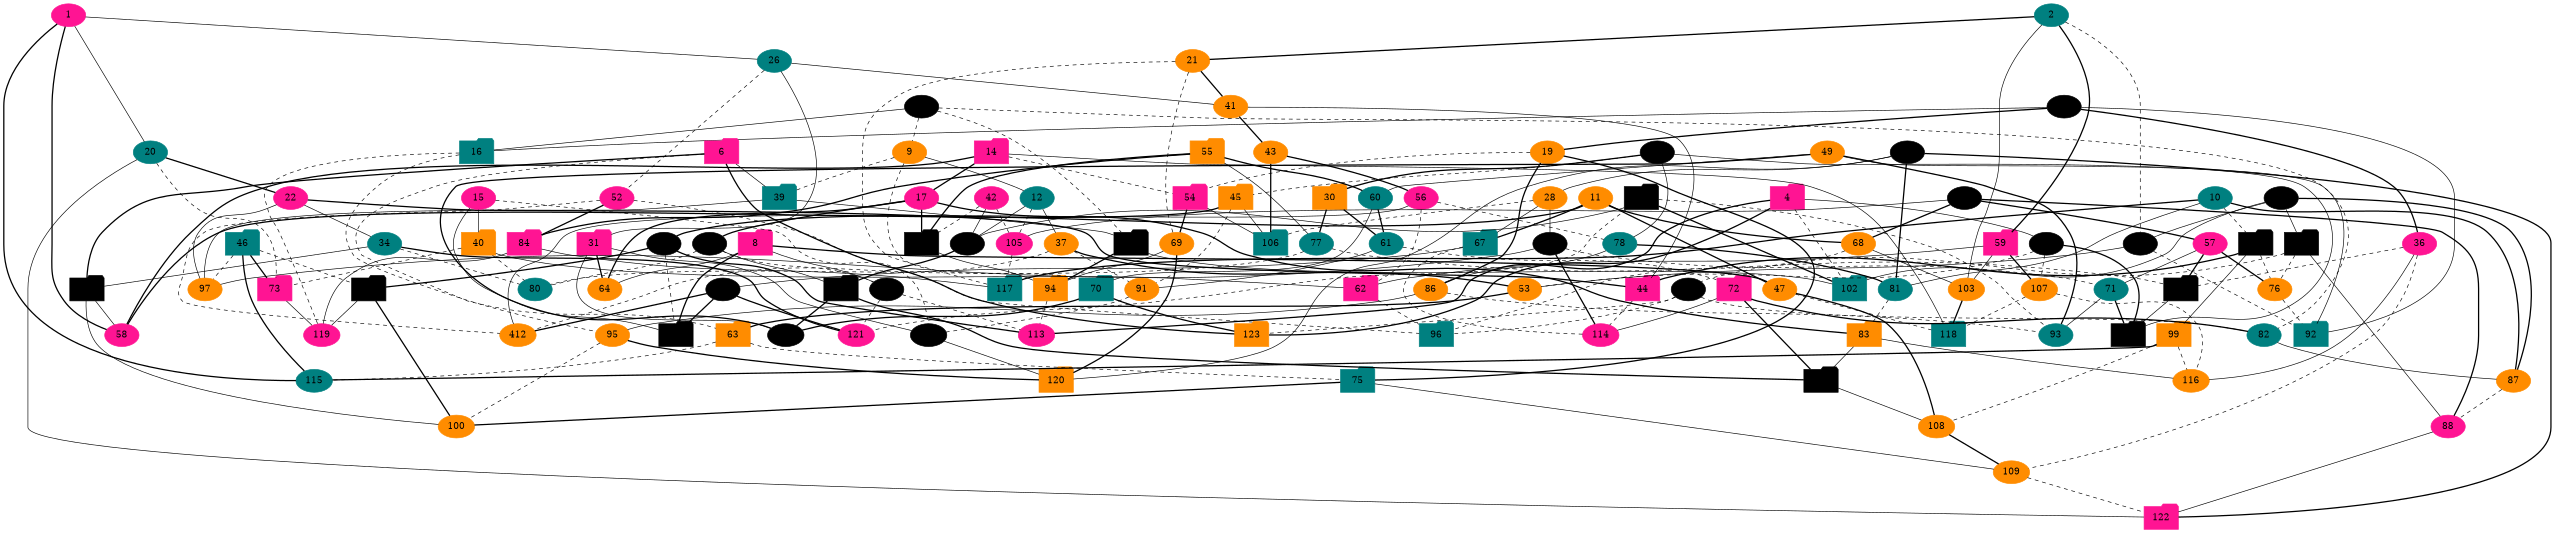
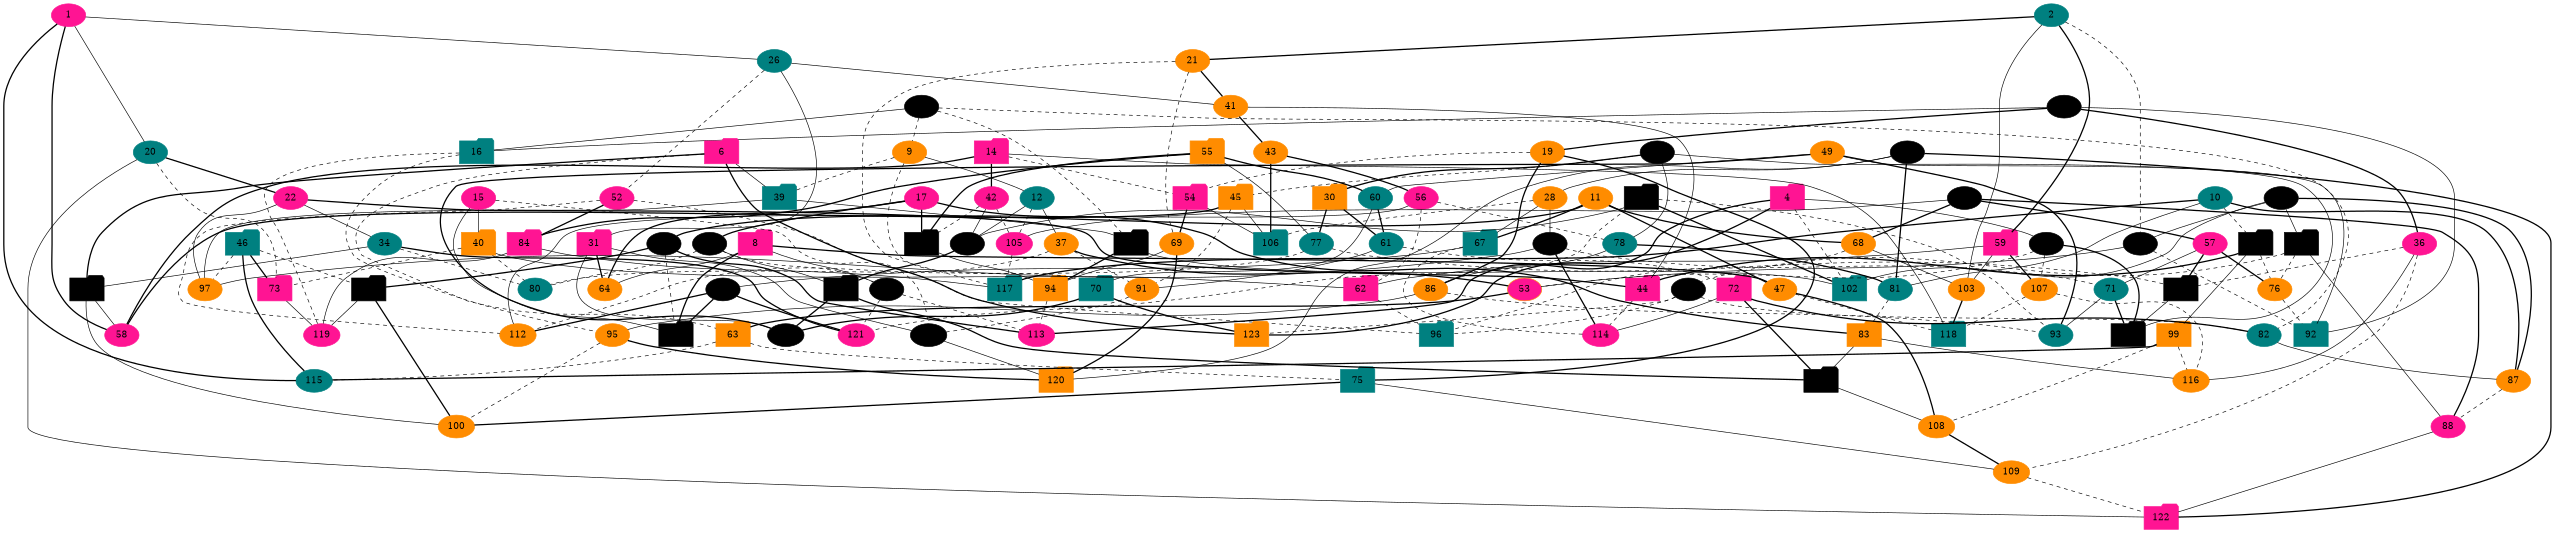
edge "14" -- "17": now "14" -- "42"
node "53": fillcolor darkorange -> deeppink
node "412": label "412" -> "112"
